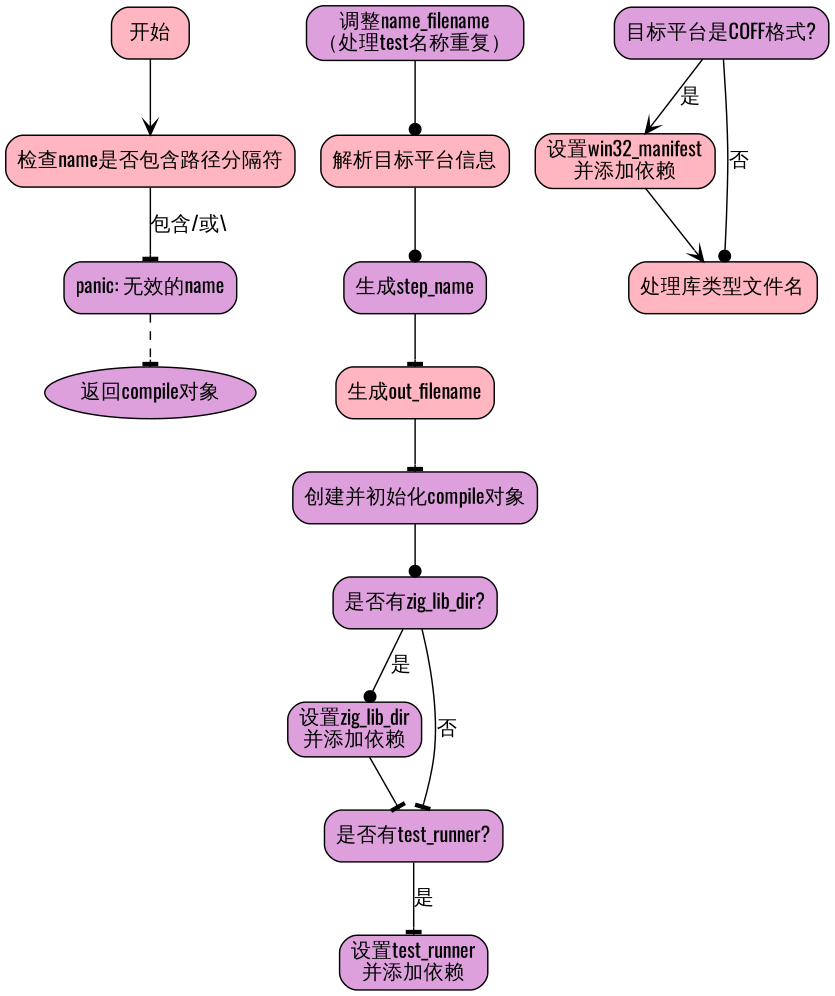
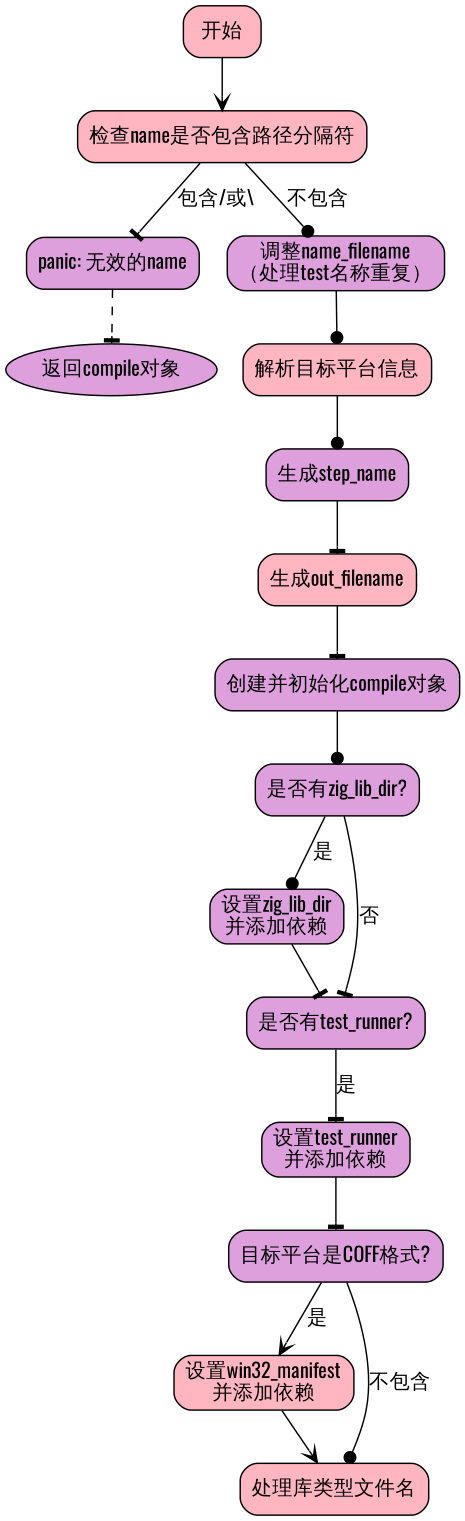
edge "目标平台是COFF格式?" -> "处理库类型文件名": label "否" -> "不包含"
edge "检查name是否包含路径分隔符" -> "调整name_filename （处理test名称重复）": added, label "不包含"
edge "设置test_runner 并添加依赖" -> "目标平台是COFF格式?": added
